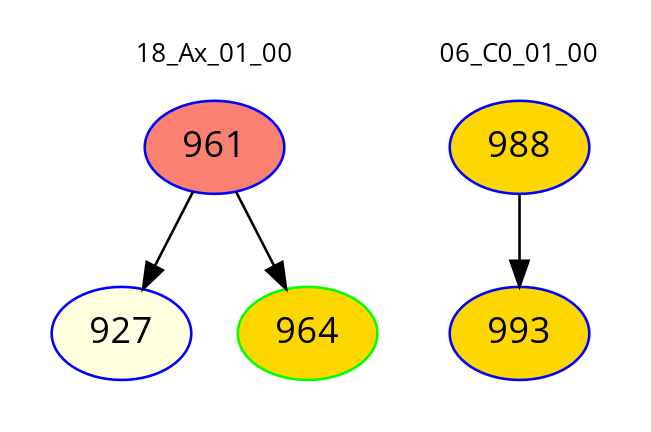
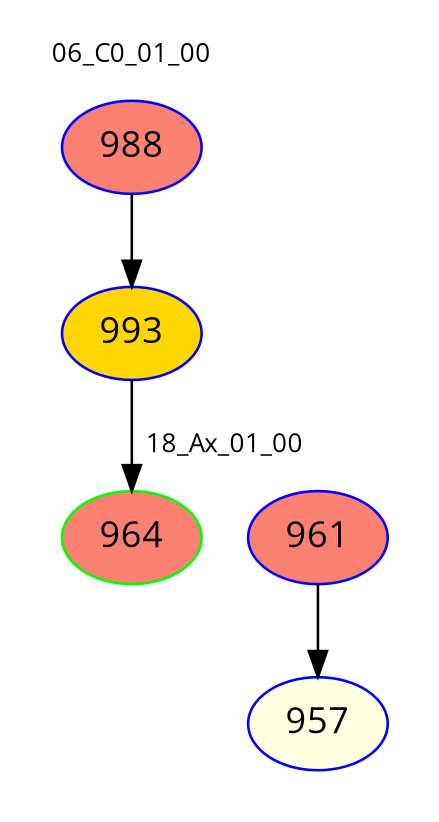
node "988": fillcolor gold -> salmon
edge "961" -> "964": now "993" -> "964"
node "927": label "927" -> "957"
node "964": fillcolor gold -> salmon
